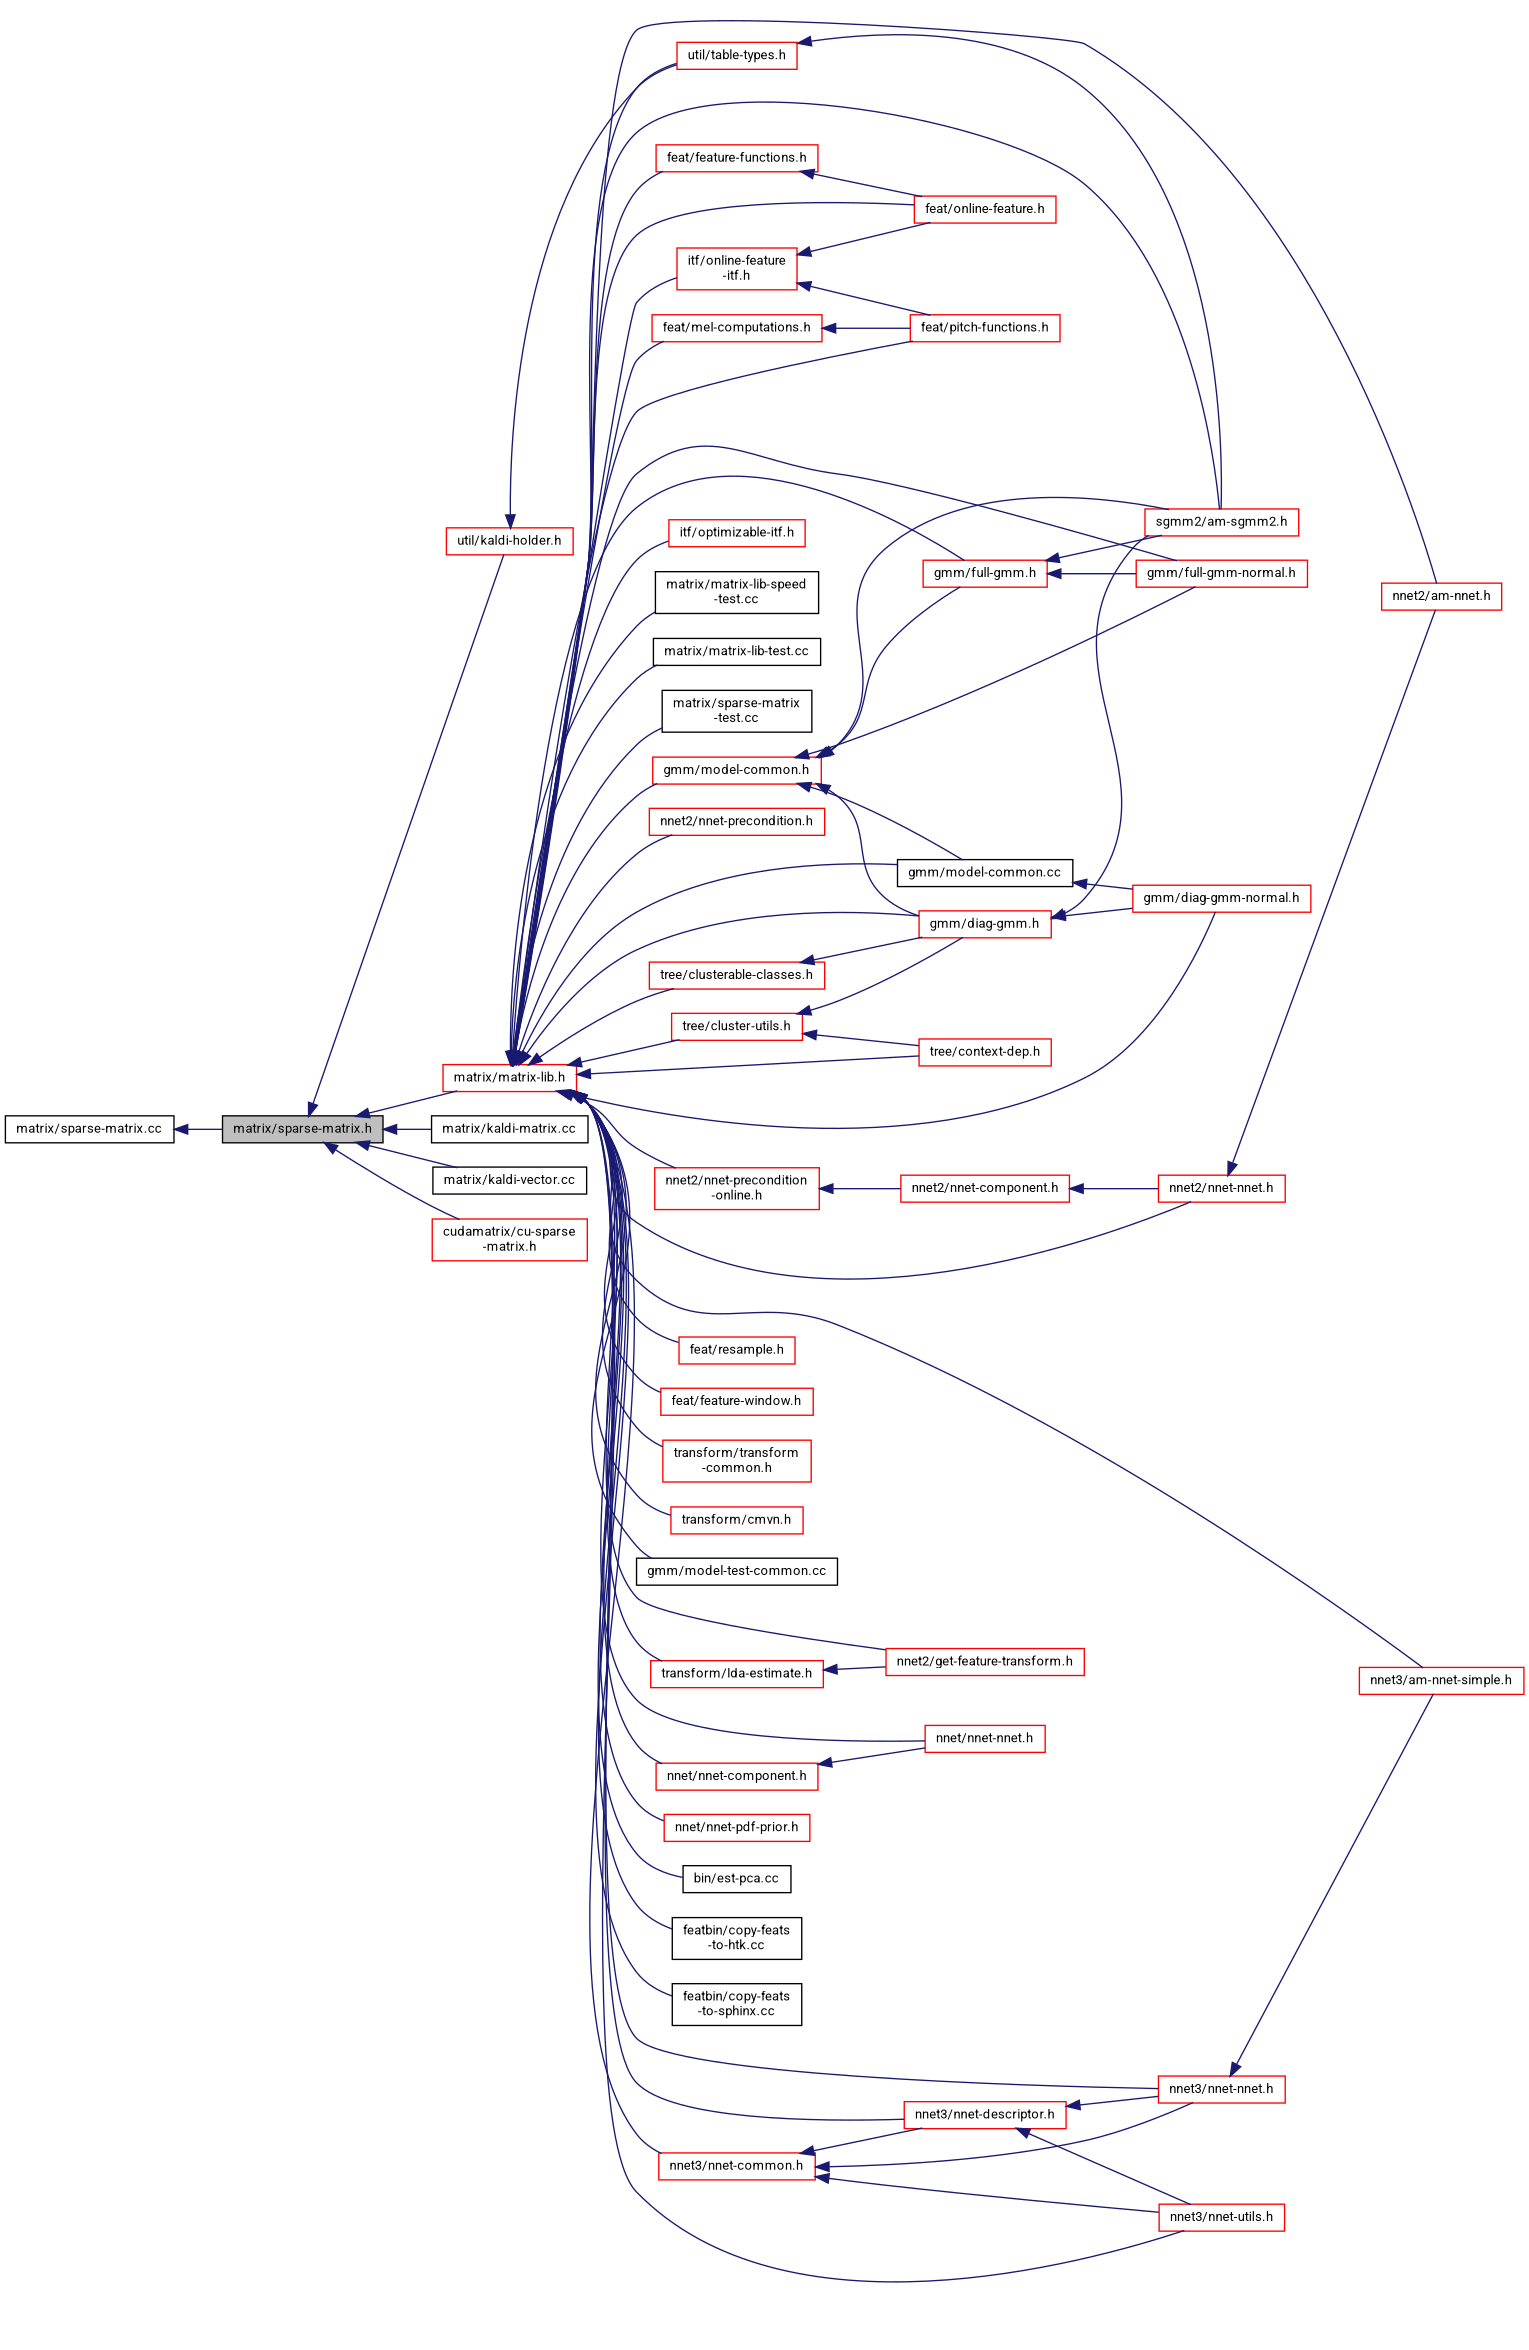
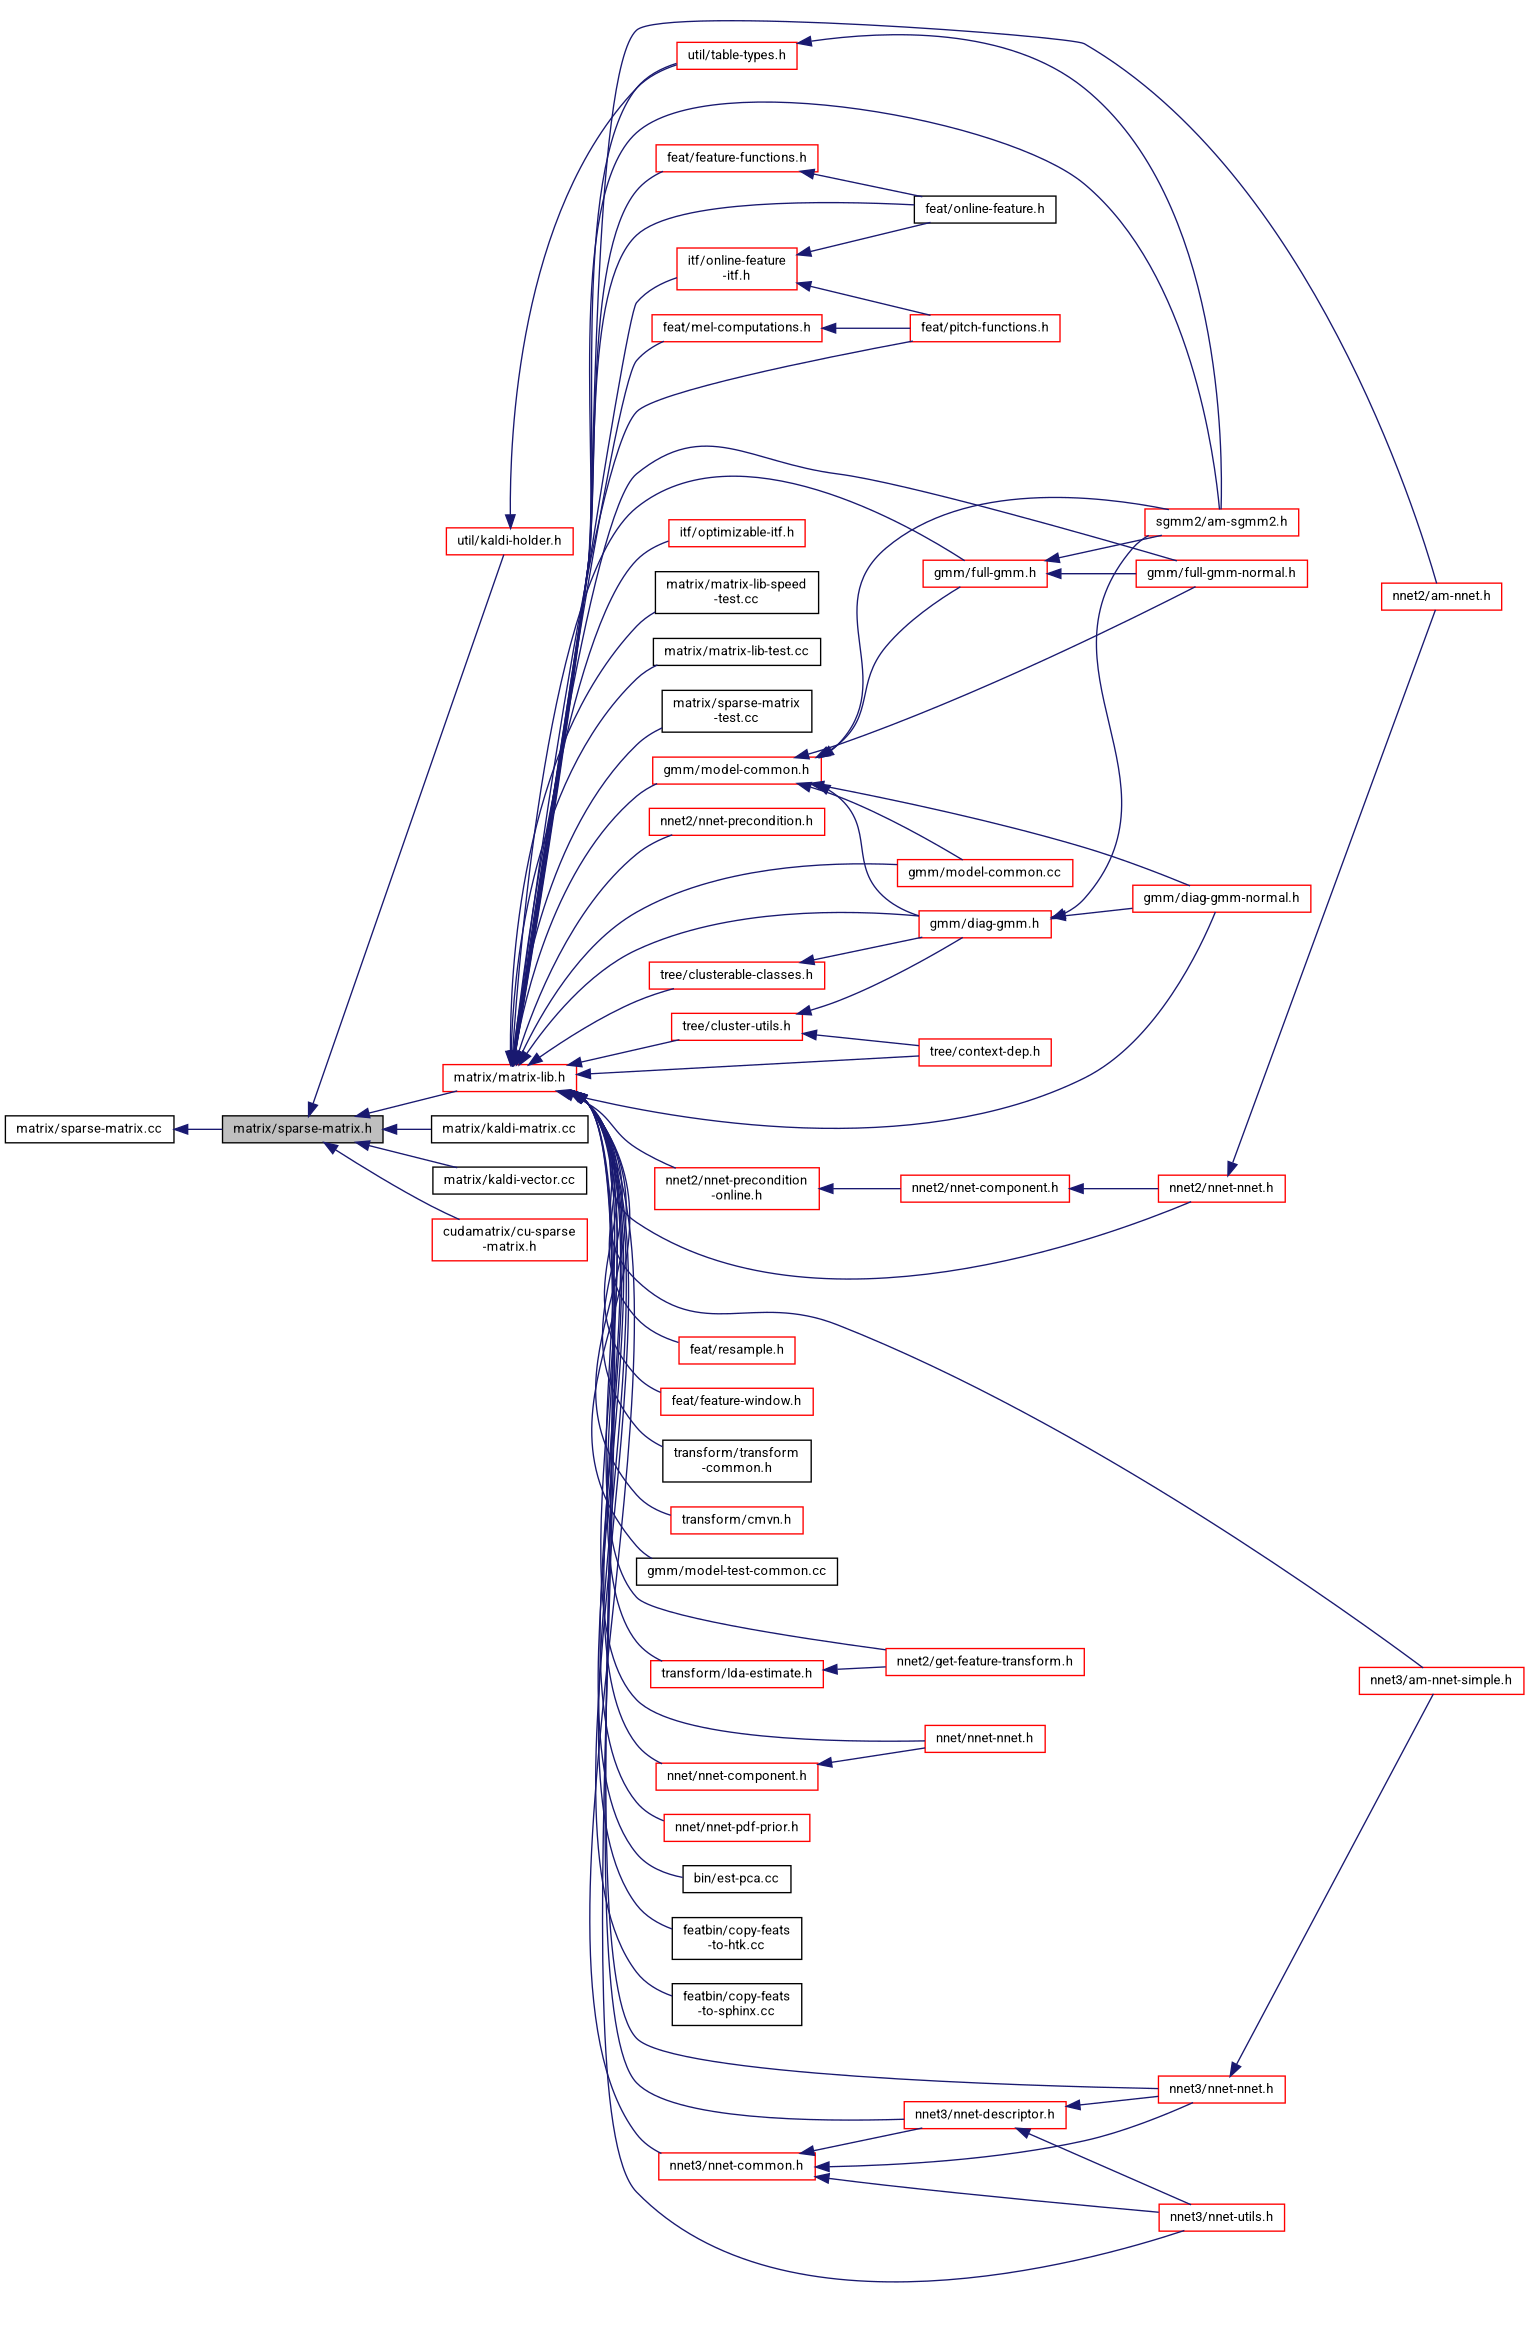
node "feat/online-feature.h": color red -> black
node "gmm/model-common.cc": color black -> red
edge "gmm/diag-gmm-normal.h" -> "gmm/model-common.cc": now "gmm/diag-gmm-normal.h" -> "gmm/model-common.h"
node "transform/transform -common.h": color red -> black
